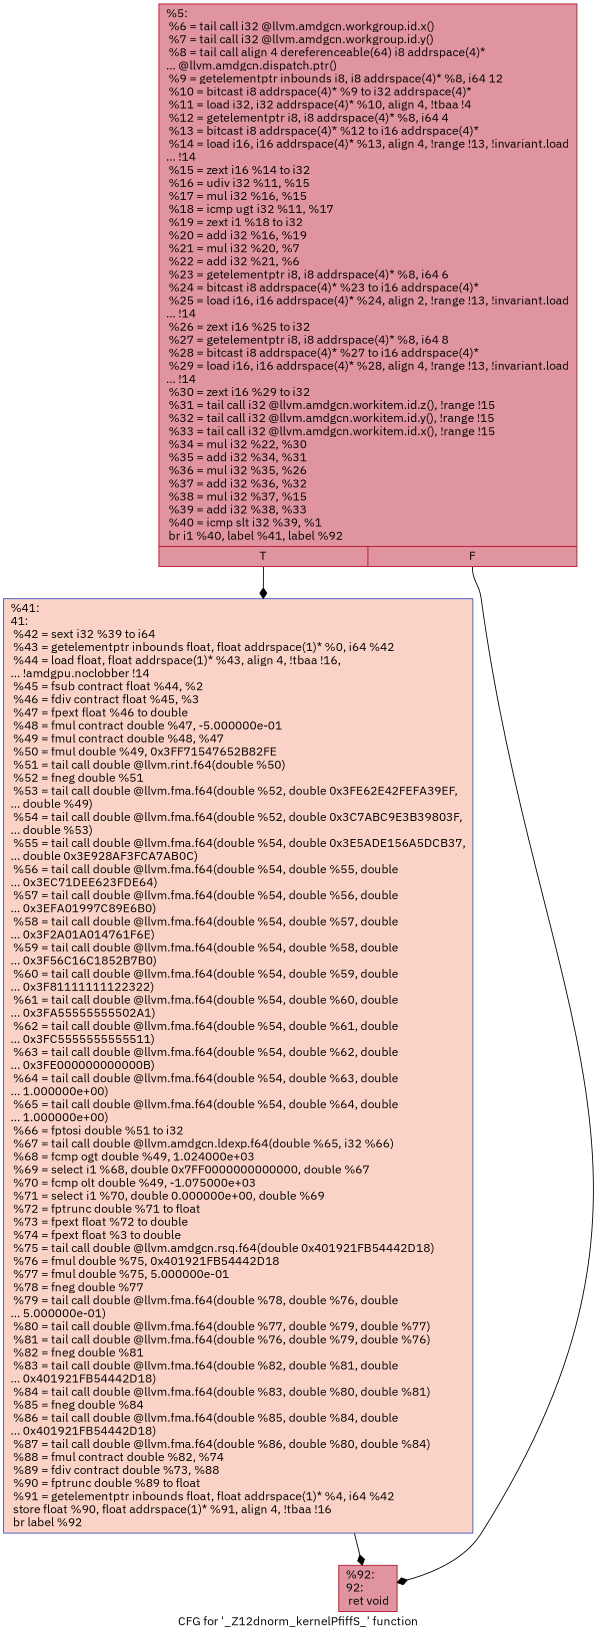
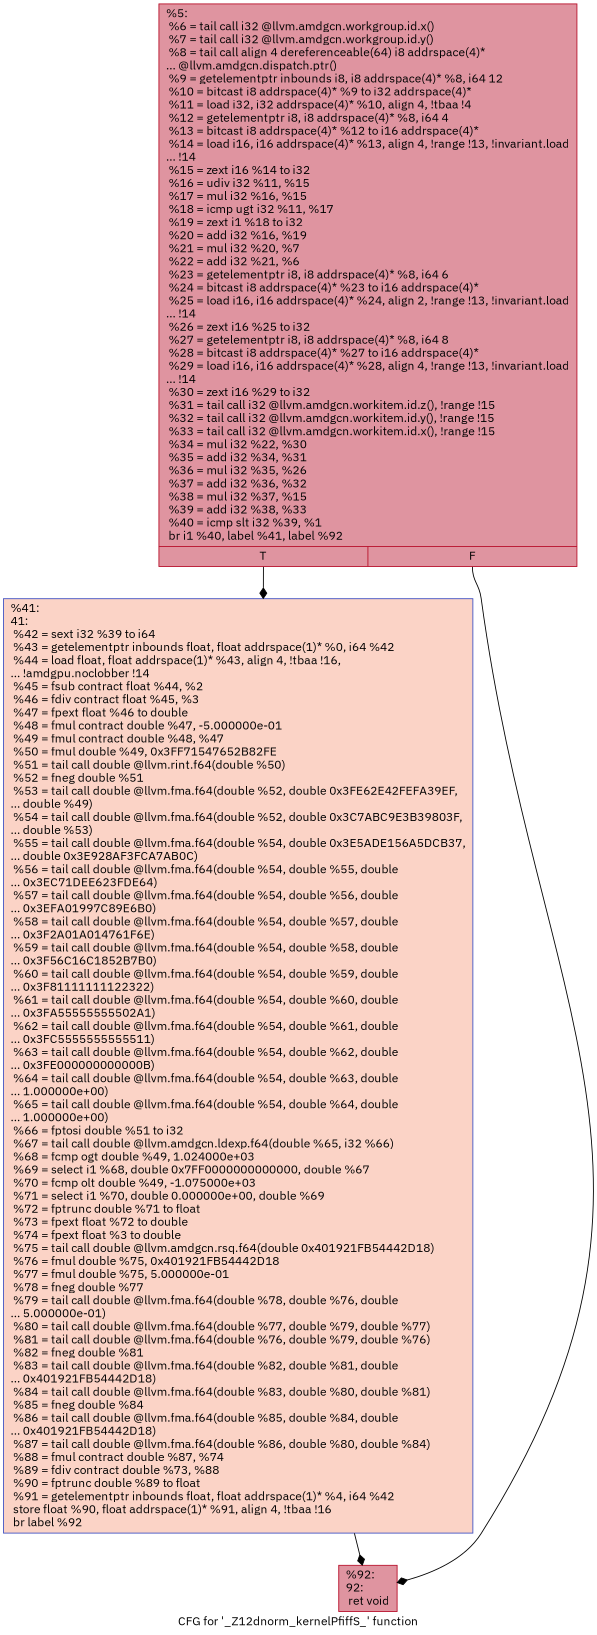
node "%41:": text "%88 = fmul contract double %82, %74" -> "%88 = fmul contract double %87, %74"
